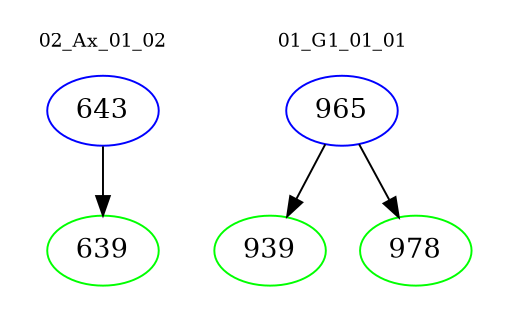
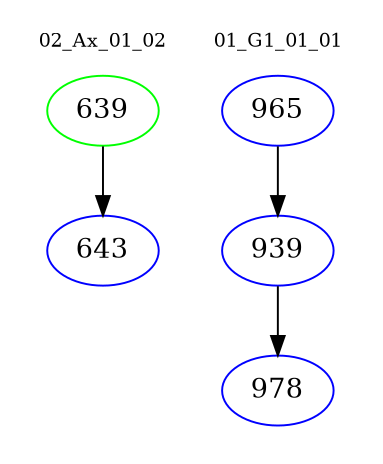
edge "643" -> "639": reversed
edge "965" -> "978": now "939" -> "978"
node "939": color green -> blue
node "978": color green -> blue
